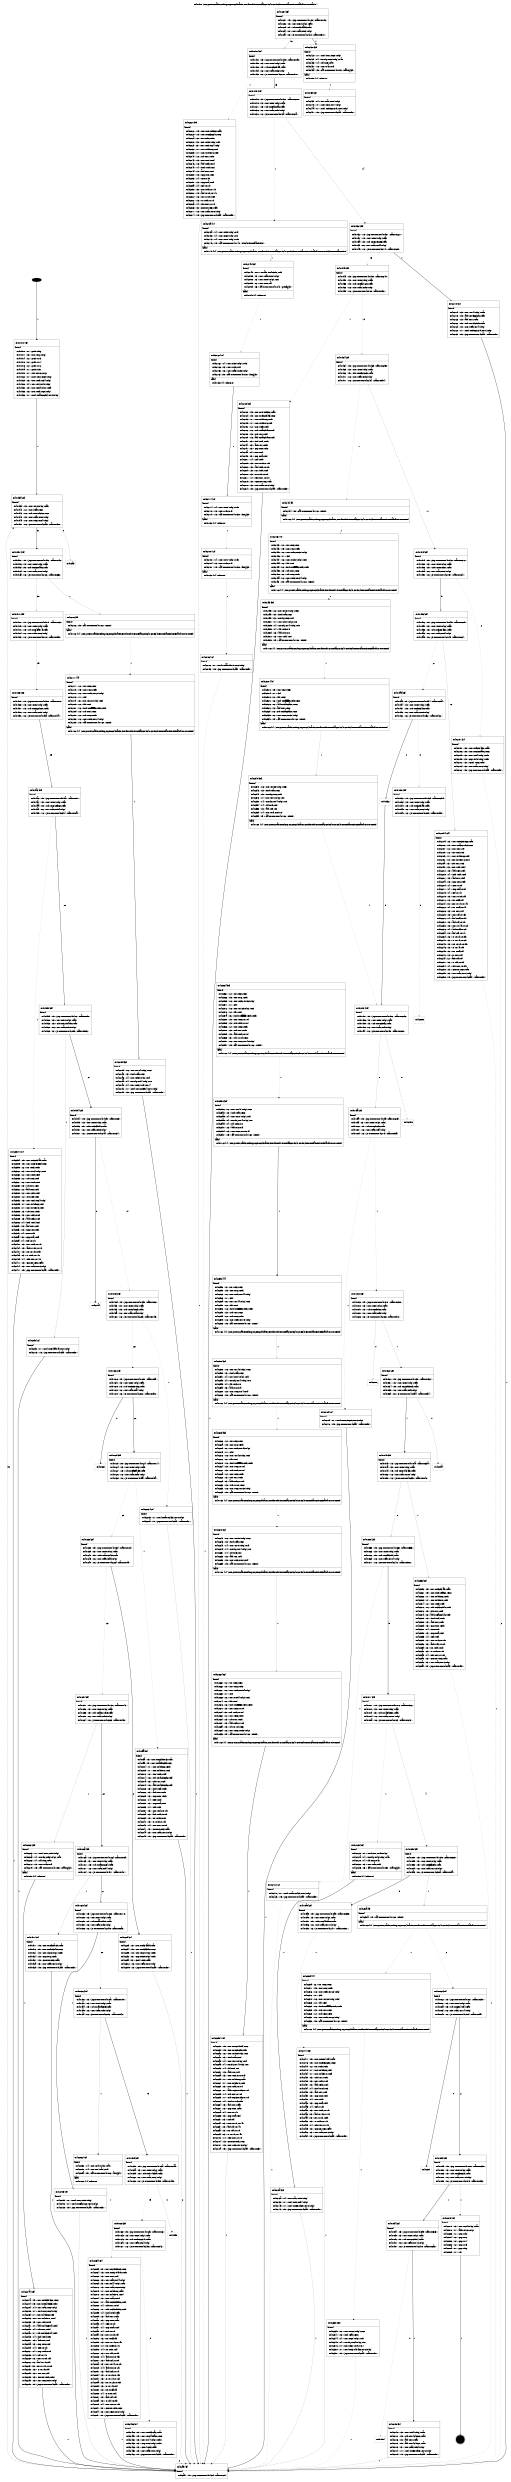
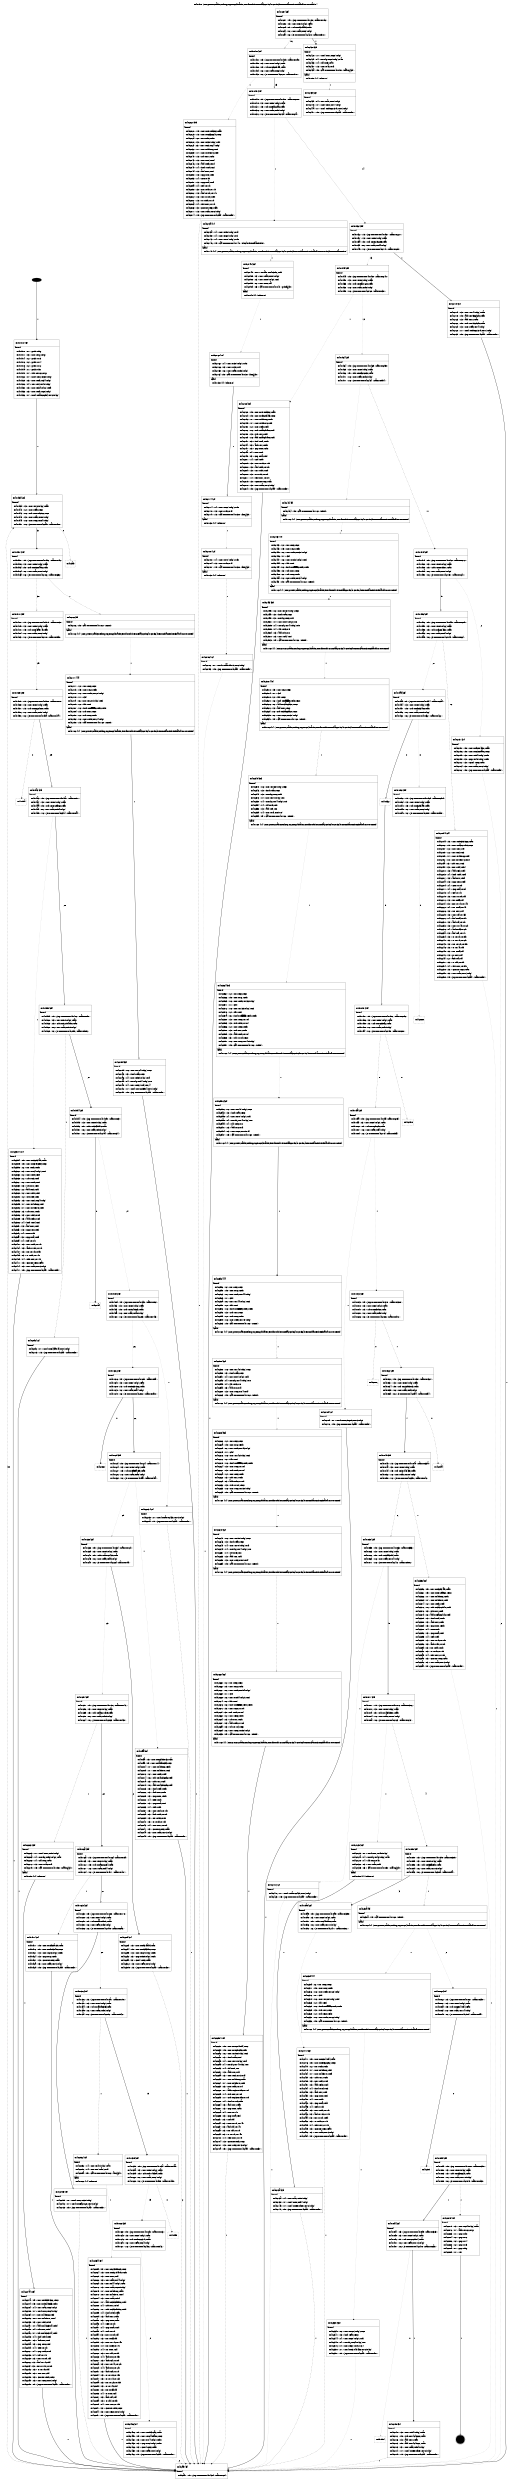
node "0x401f8a": added
edge "0x402540 [36]" -> "0x401de1 [25]": now "0x402540 [36]" -> "0x402564 [56]"
edge "0x401ec2 [25]" -> "0x401edb [25]": removed, label "2"
